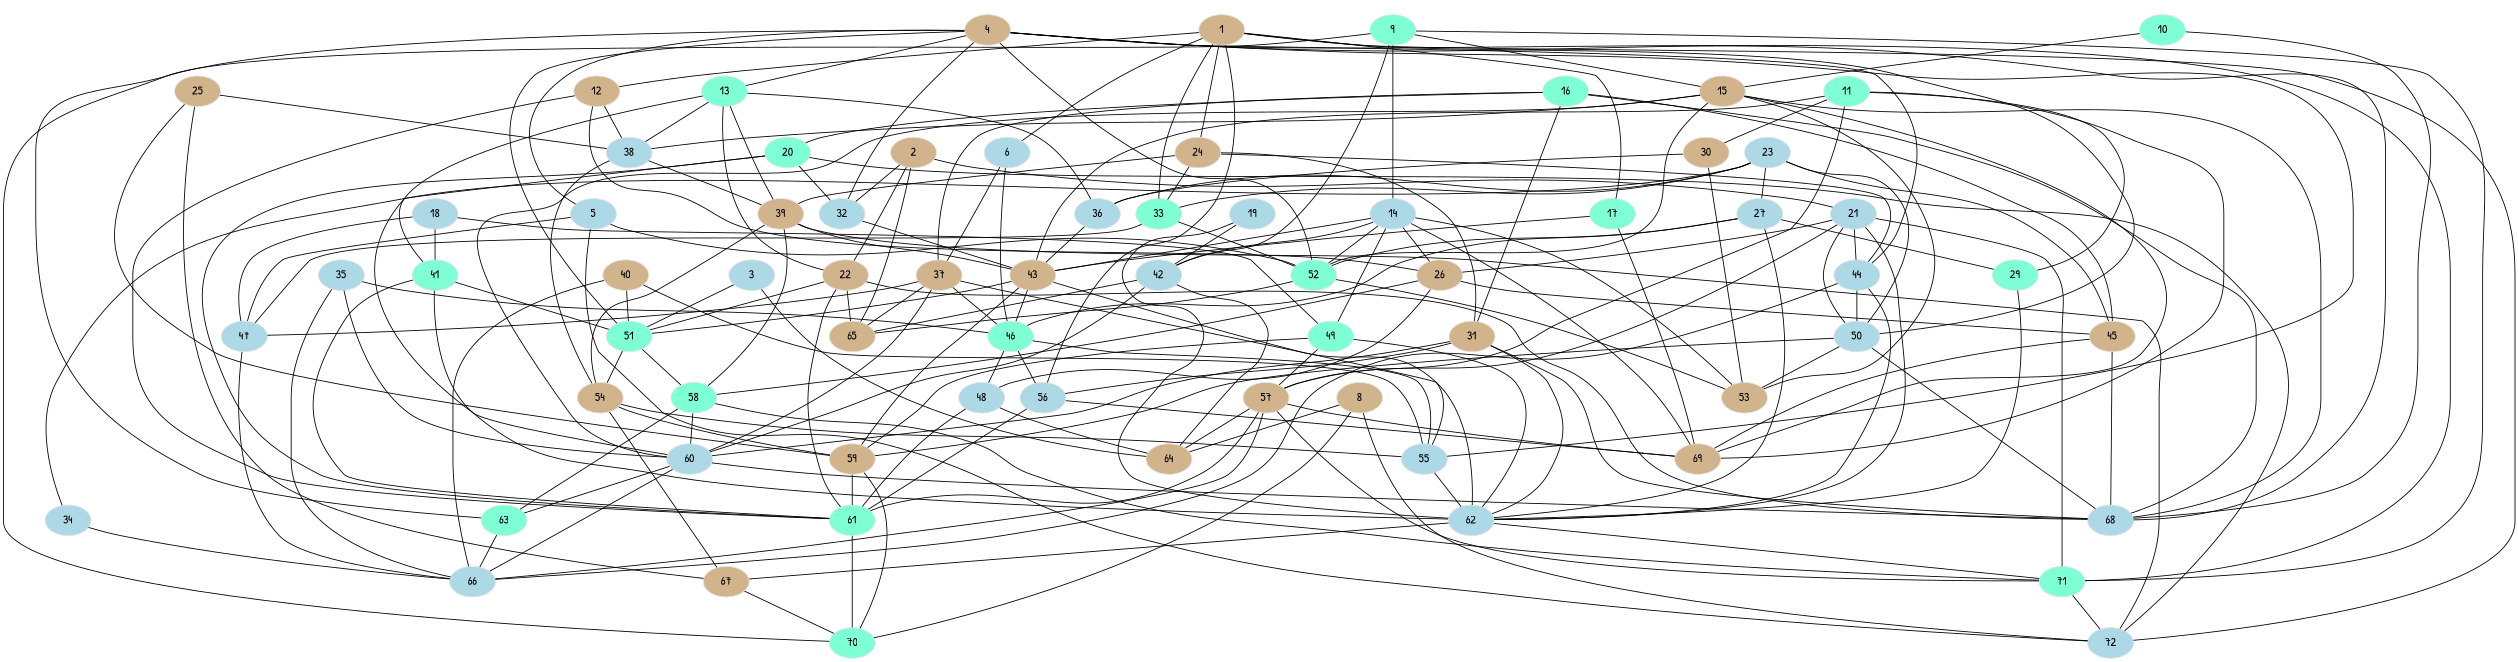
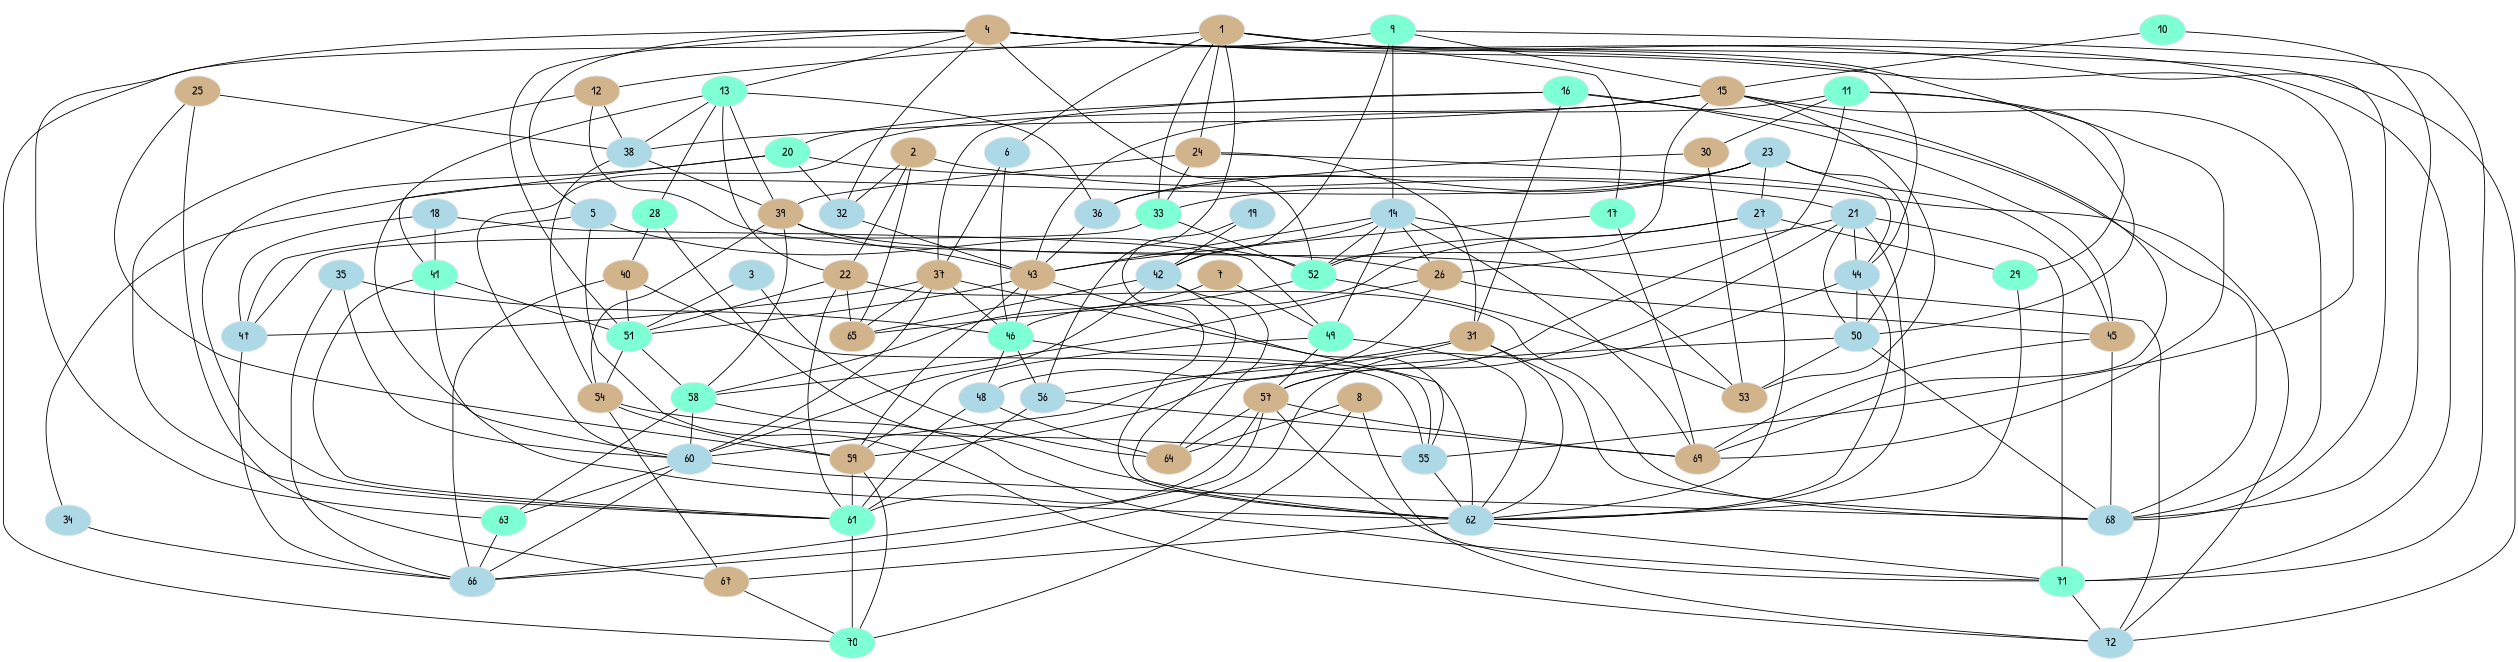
node "28": added
node "7": added
edge "42" -- "62": added
